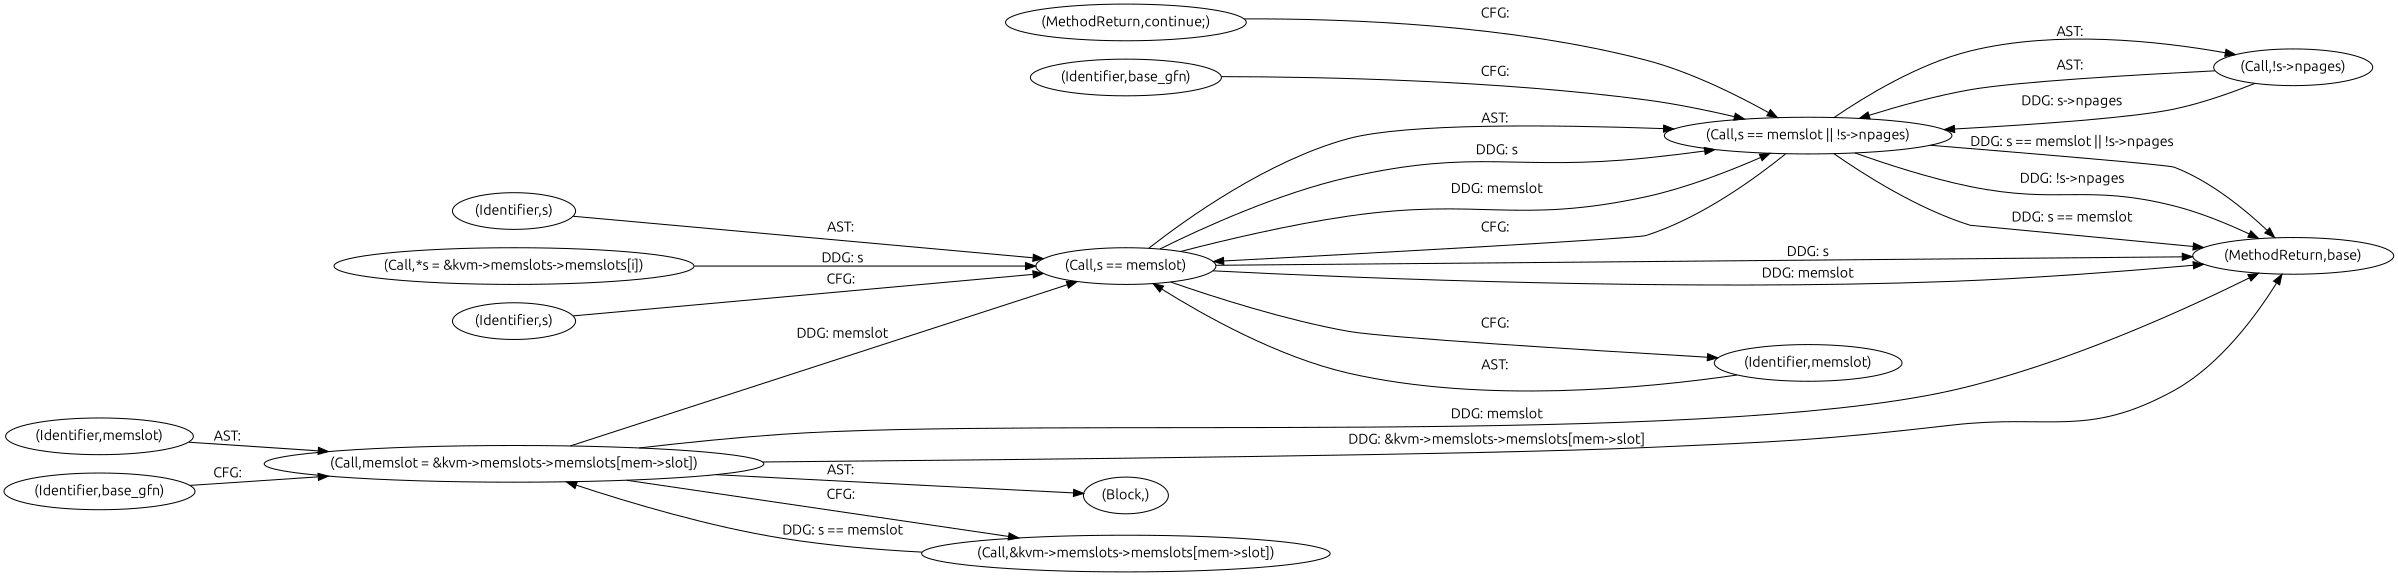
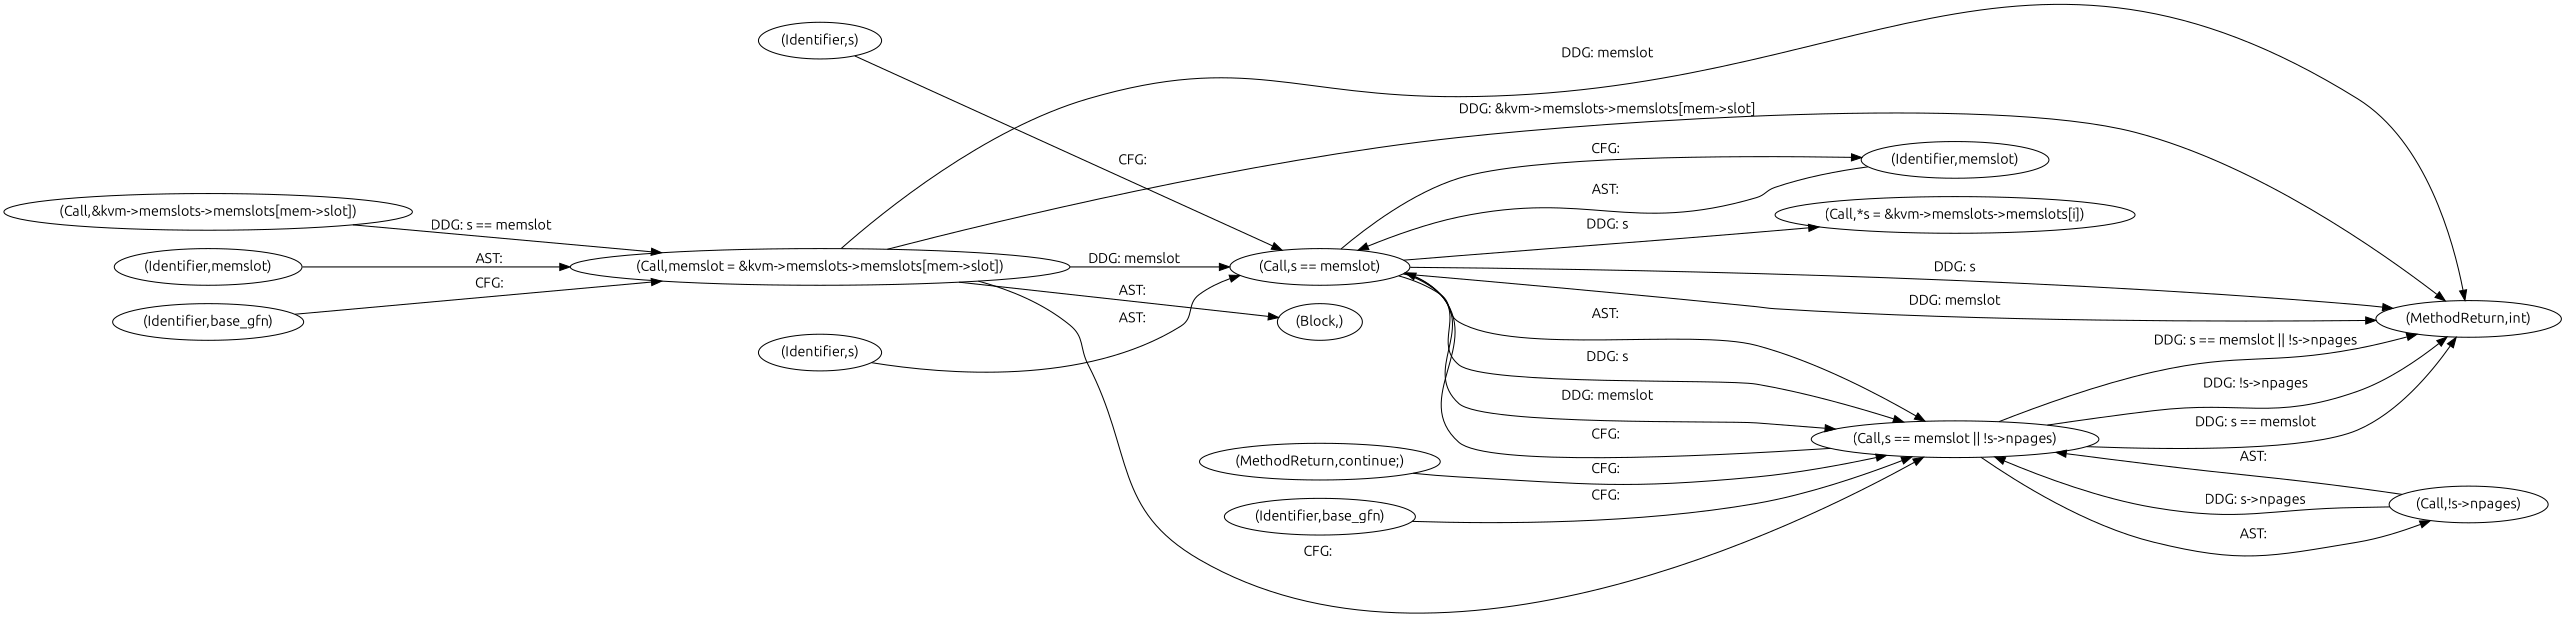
node "(MethodReturn,base)": label "(MethodReturn,base)" -> "(MethodReturn,int)"
edge "(Call,*s = &kvm->memslots->memslots[i])" -> "(Call,s == memslot)": reversed
edge "(Call,memslot = &kvm->memslots->memslots[mem->slot])" -> "(Call,&kvm->memslots->memslots[mem->slot])": now "(Call,memslot = &kvm->memslots->memslots[mem->slot])" -> "(Call,s == memslot || !s->npages)"
